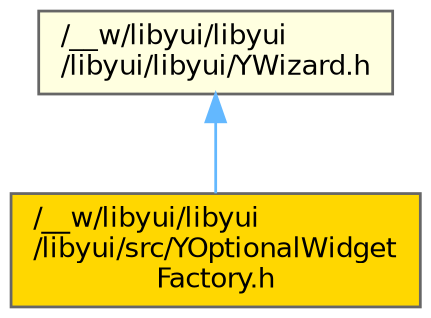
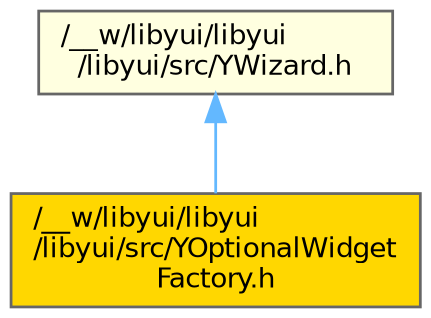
node "/__w/libyui/libyui /libyui/libyui/YWizard.h": label "/__w/libyui/libyui /libyui/libyui/YWizard.h" -> "/__w/libyui/libyui /libyui/src/YWizard.h"
